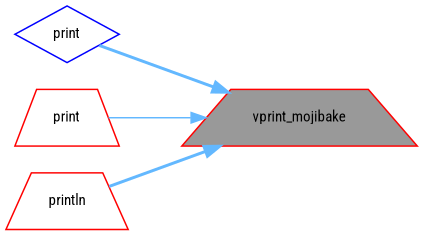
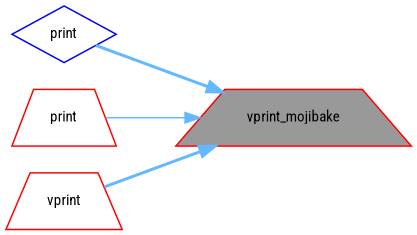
node "println": label "println" -> "vprint"
